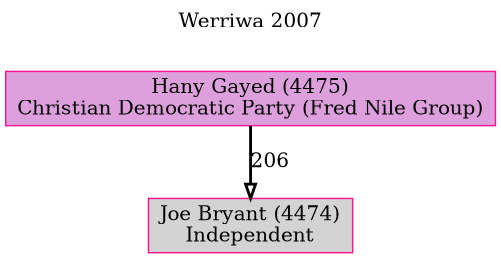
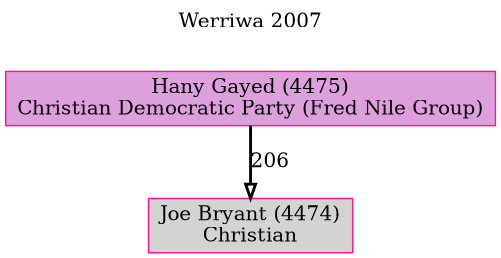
node "Joe Bryant (4474) Independent": label "Joe Bryant (4474) Independent" -> "Joe Bryant (4474) Christian"
